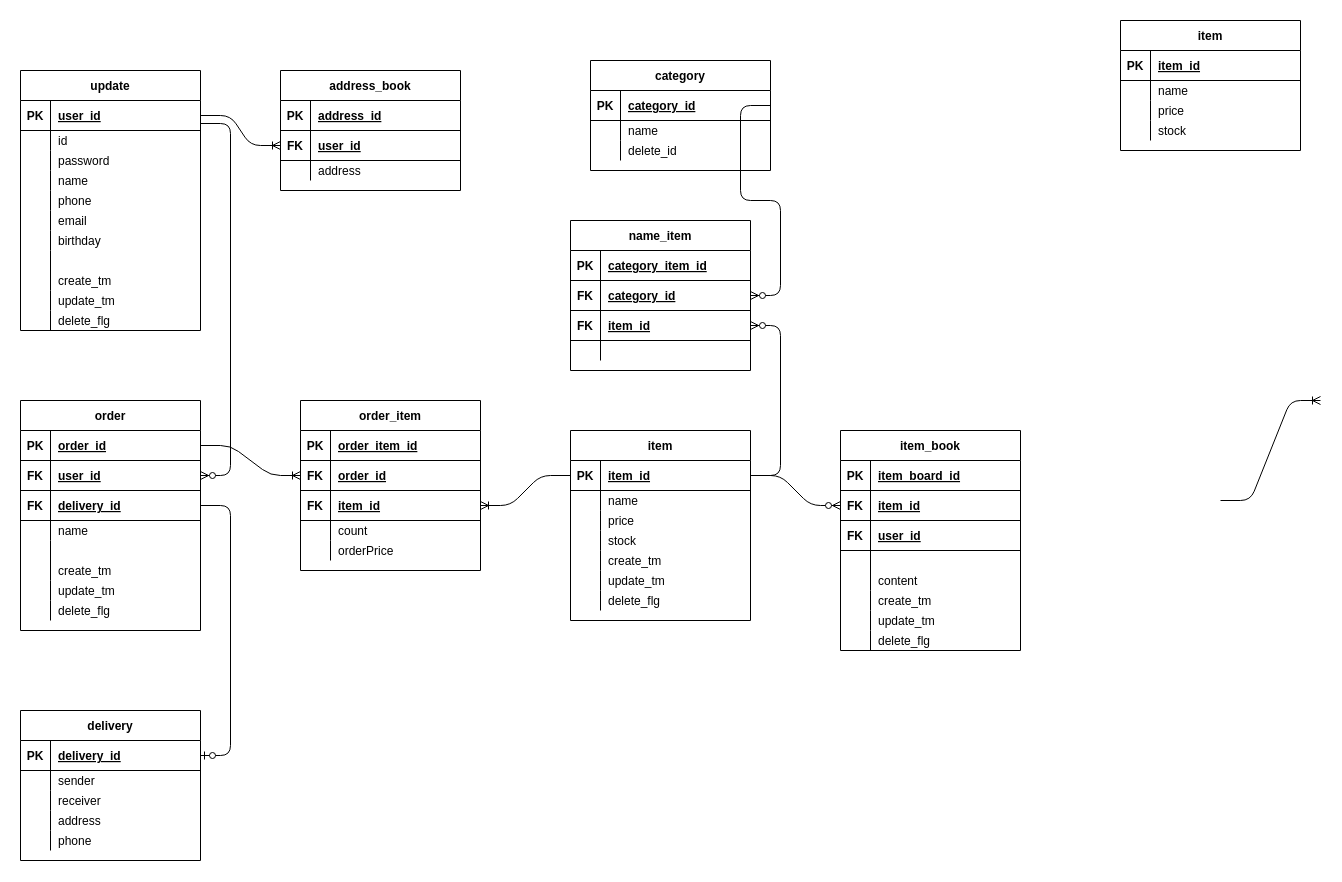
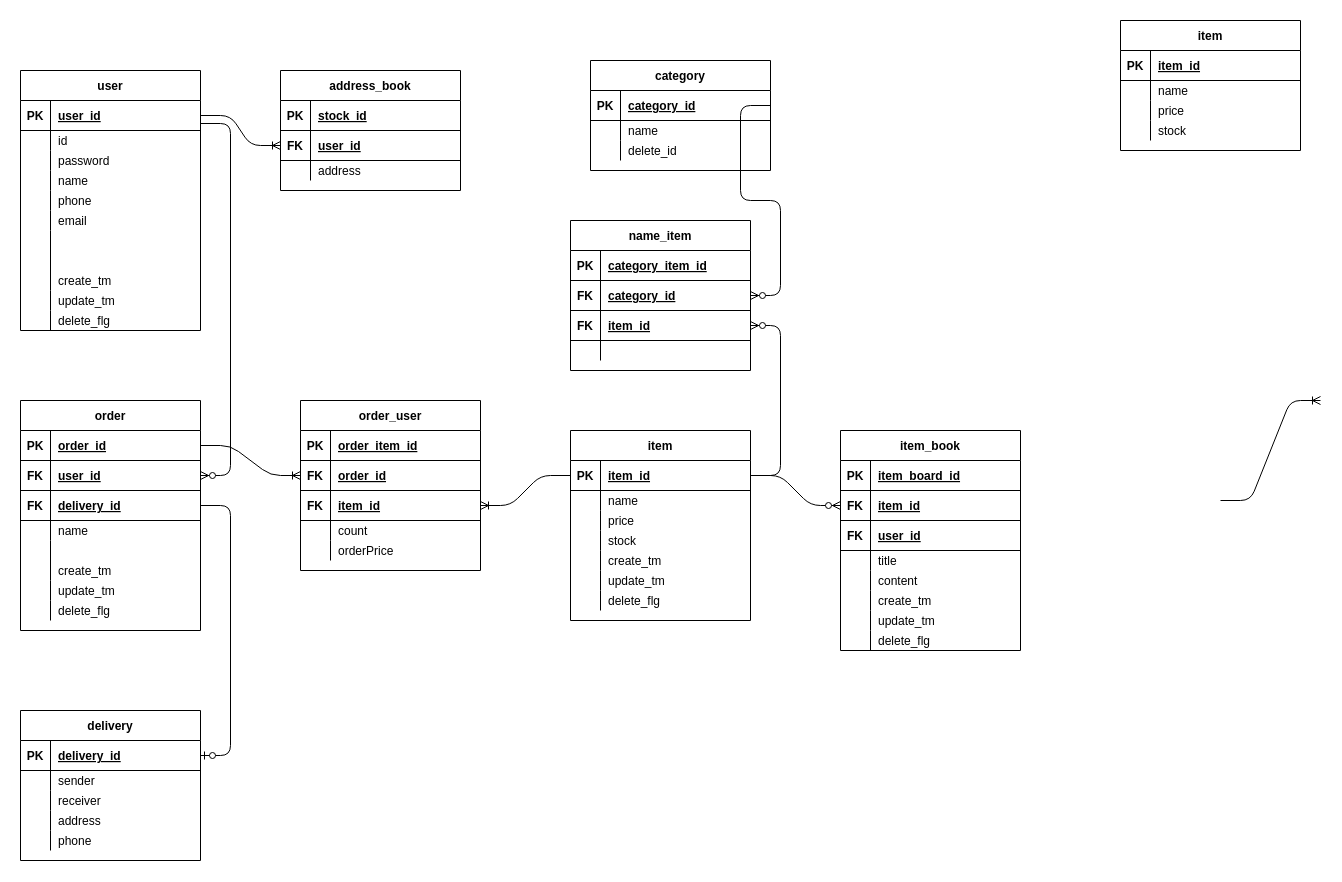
node "update": label "update" -> "user"
node "address_id": label "address_id" -> "stock_id"
node "birthday": removed
node "order_item": label "order_item" -> "order_user"
node "title": added
